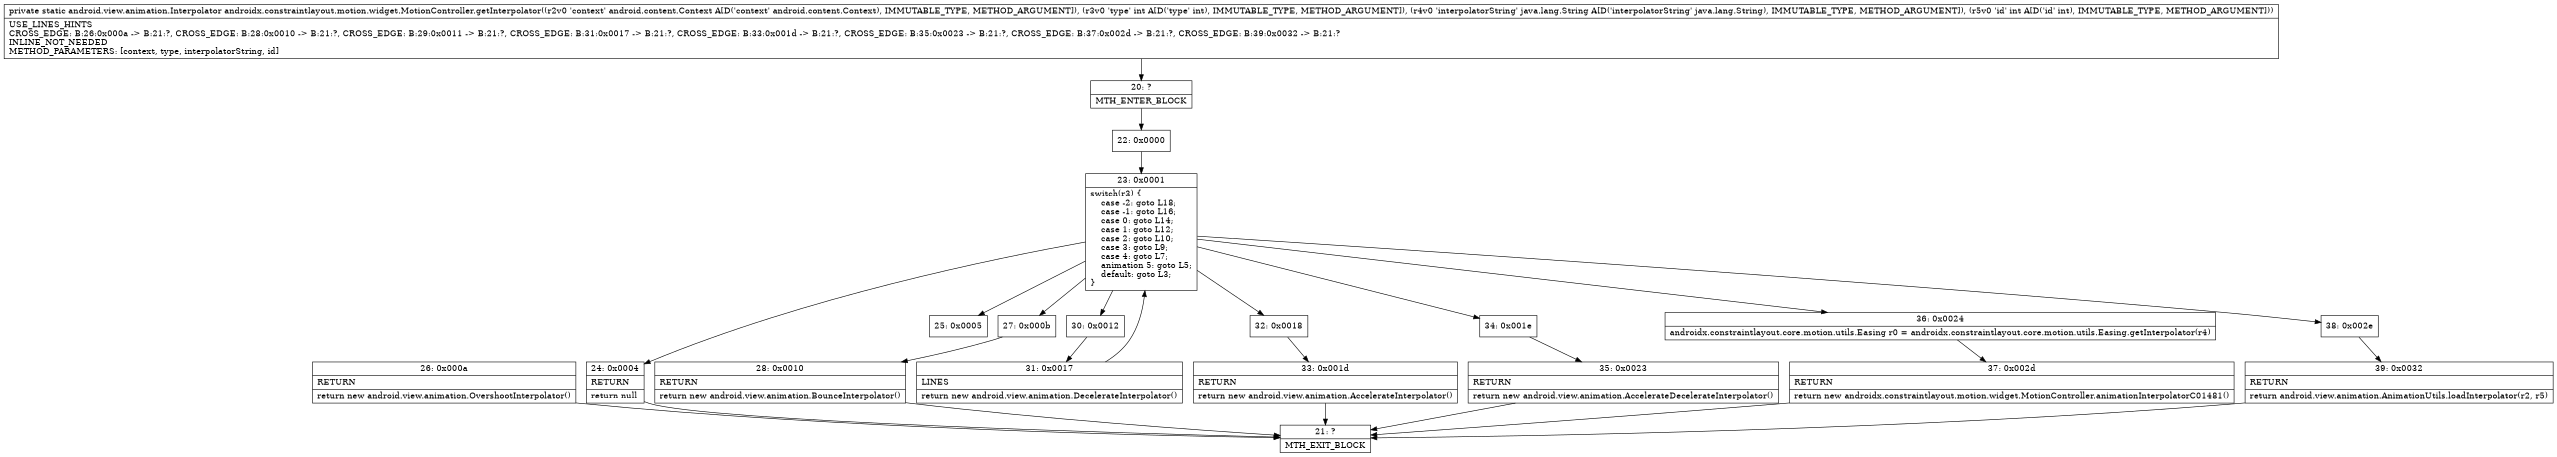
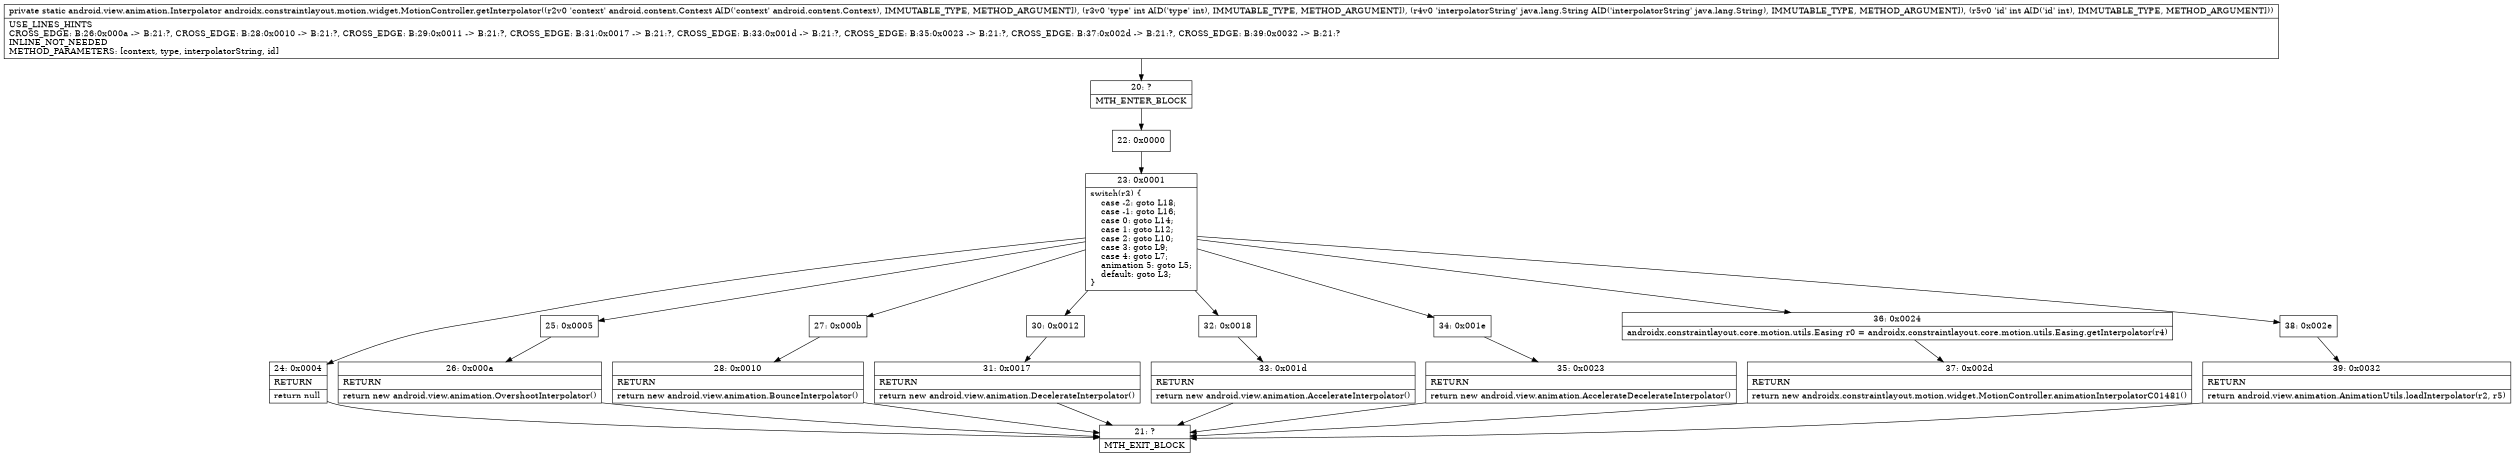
edge "31: 0x0017" -> "23: 0x0001": now "31: 0x0017" -> "21: ?"
edge "25: 0x0005" -> "26: 0x000a": added
node "31: 0x0017": text "LINES" -> "RETURN"
